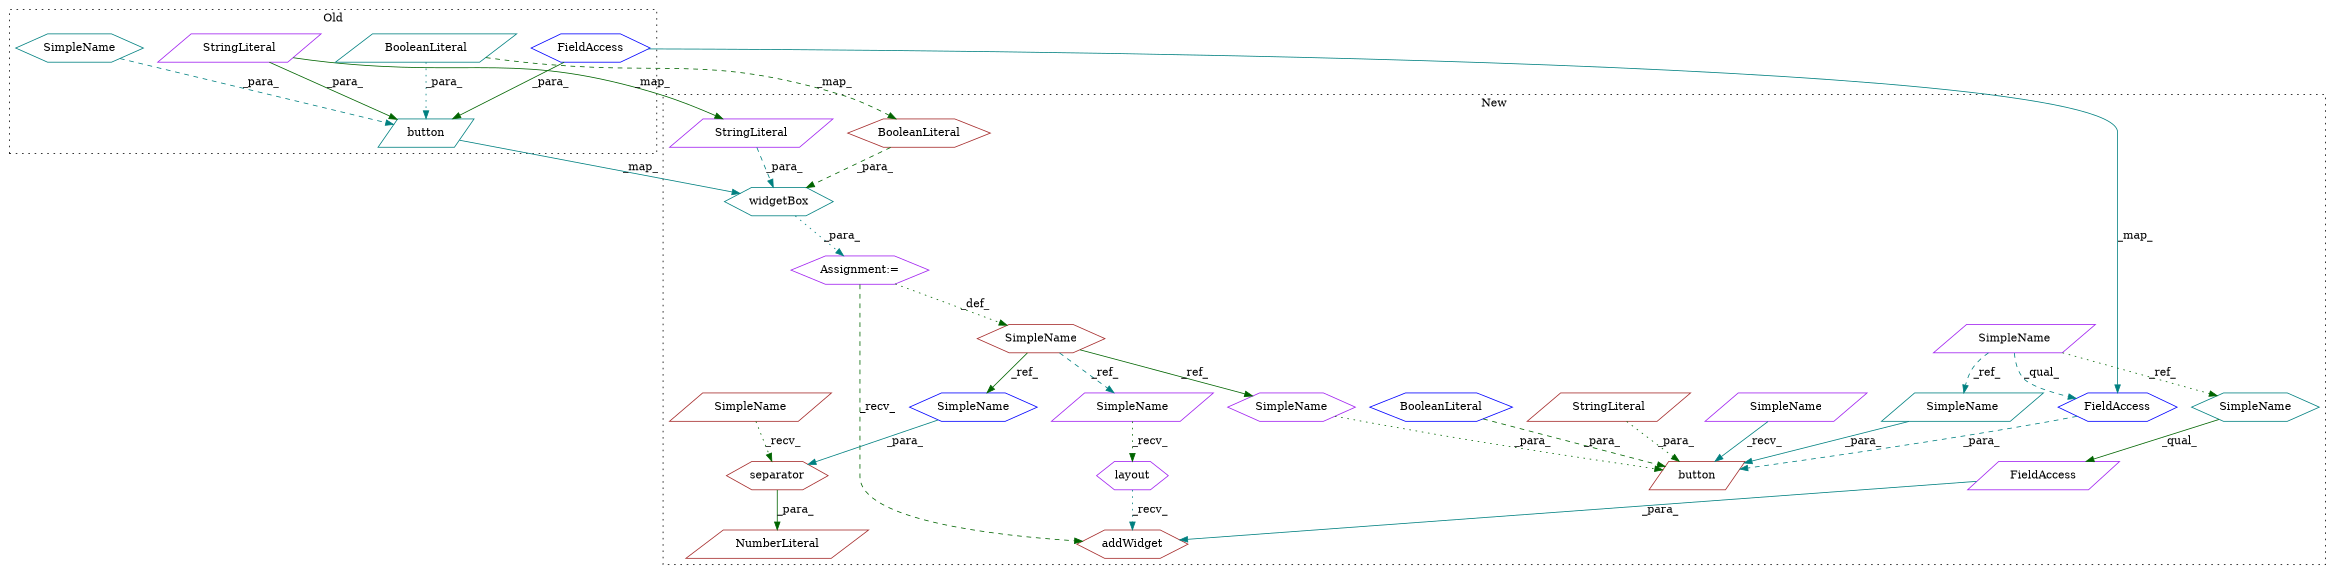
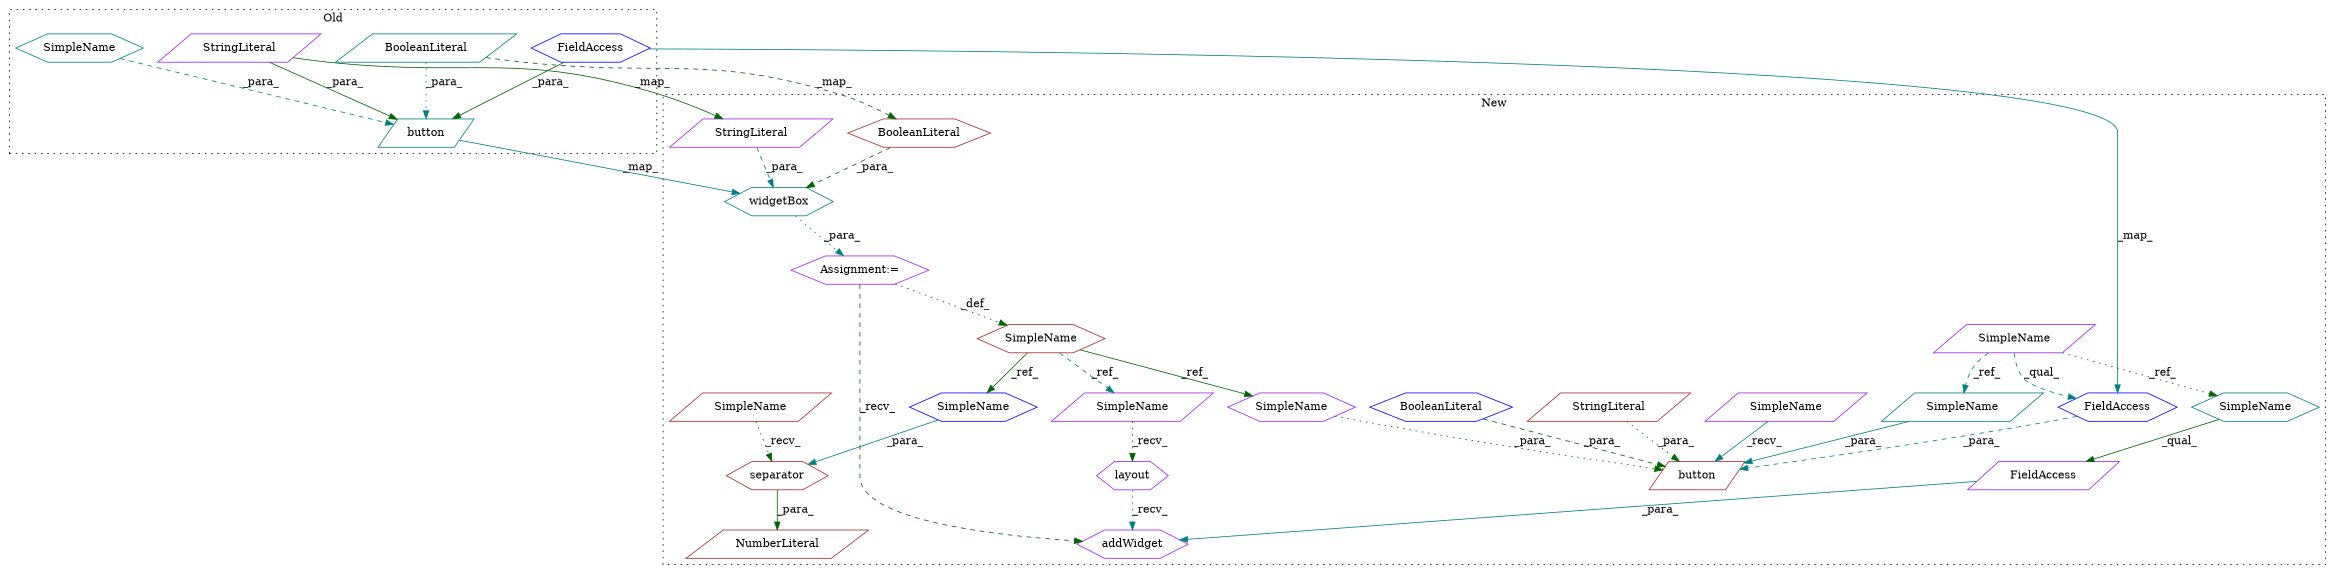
node "addWidget": color brown -> purple
